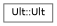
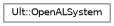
node "Ult::Ult": label "Ult::Ult" -> "Ult::OpenALSystem"
